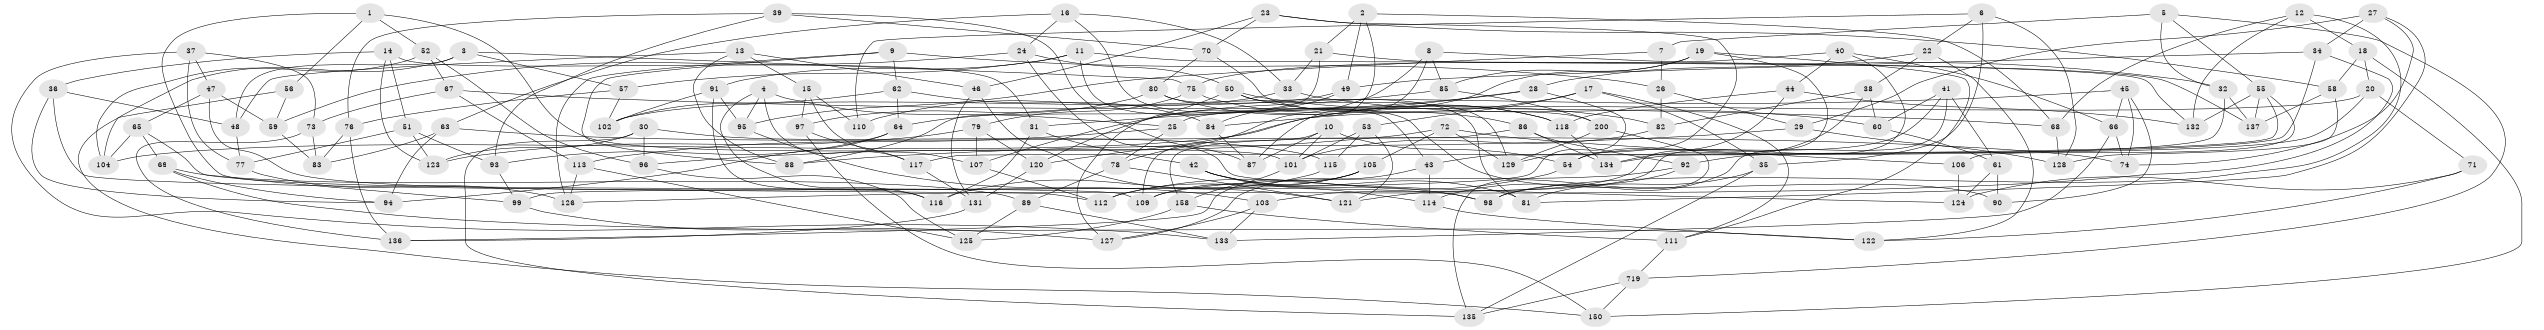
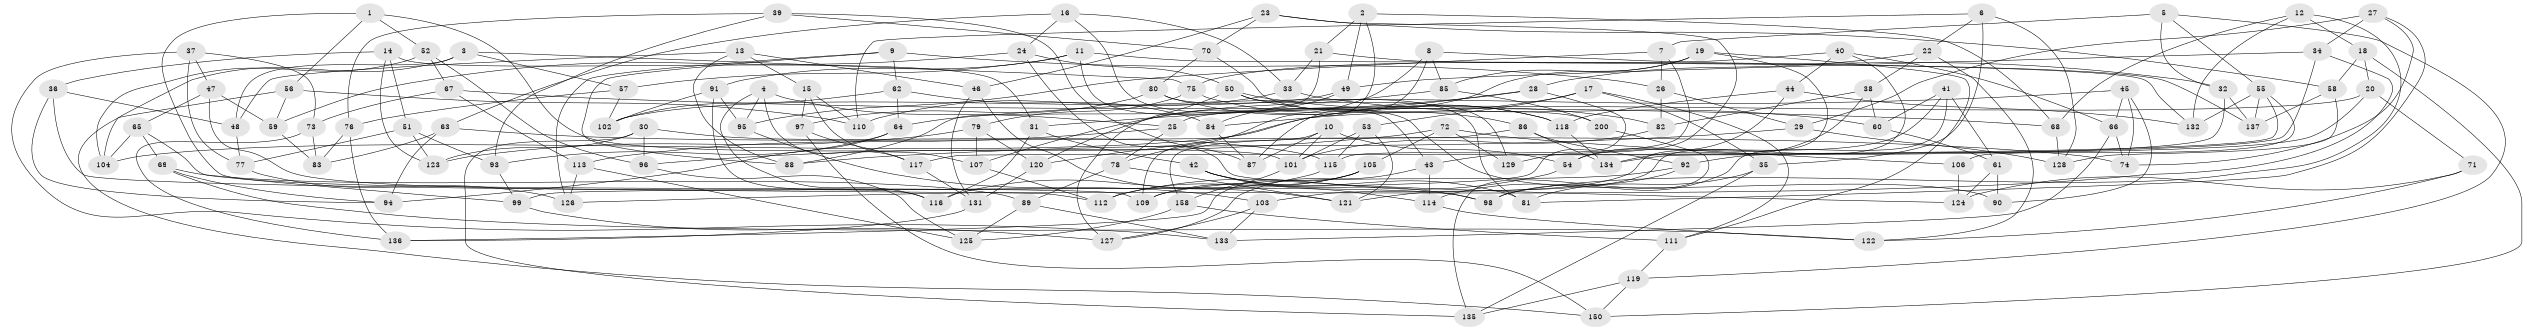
edge "56" -- "110": added
edge "200" -- "129": removed
edge "7" -- "115": added
node "719": label "719" -> "119"
